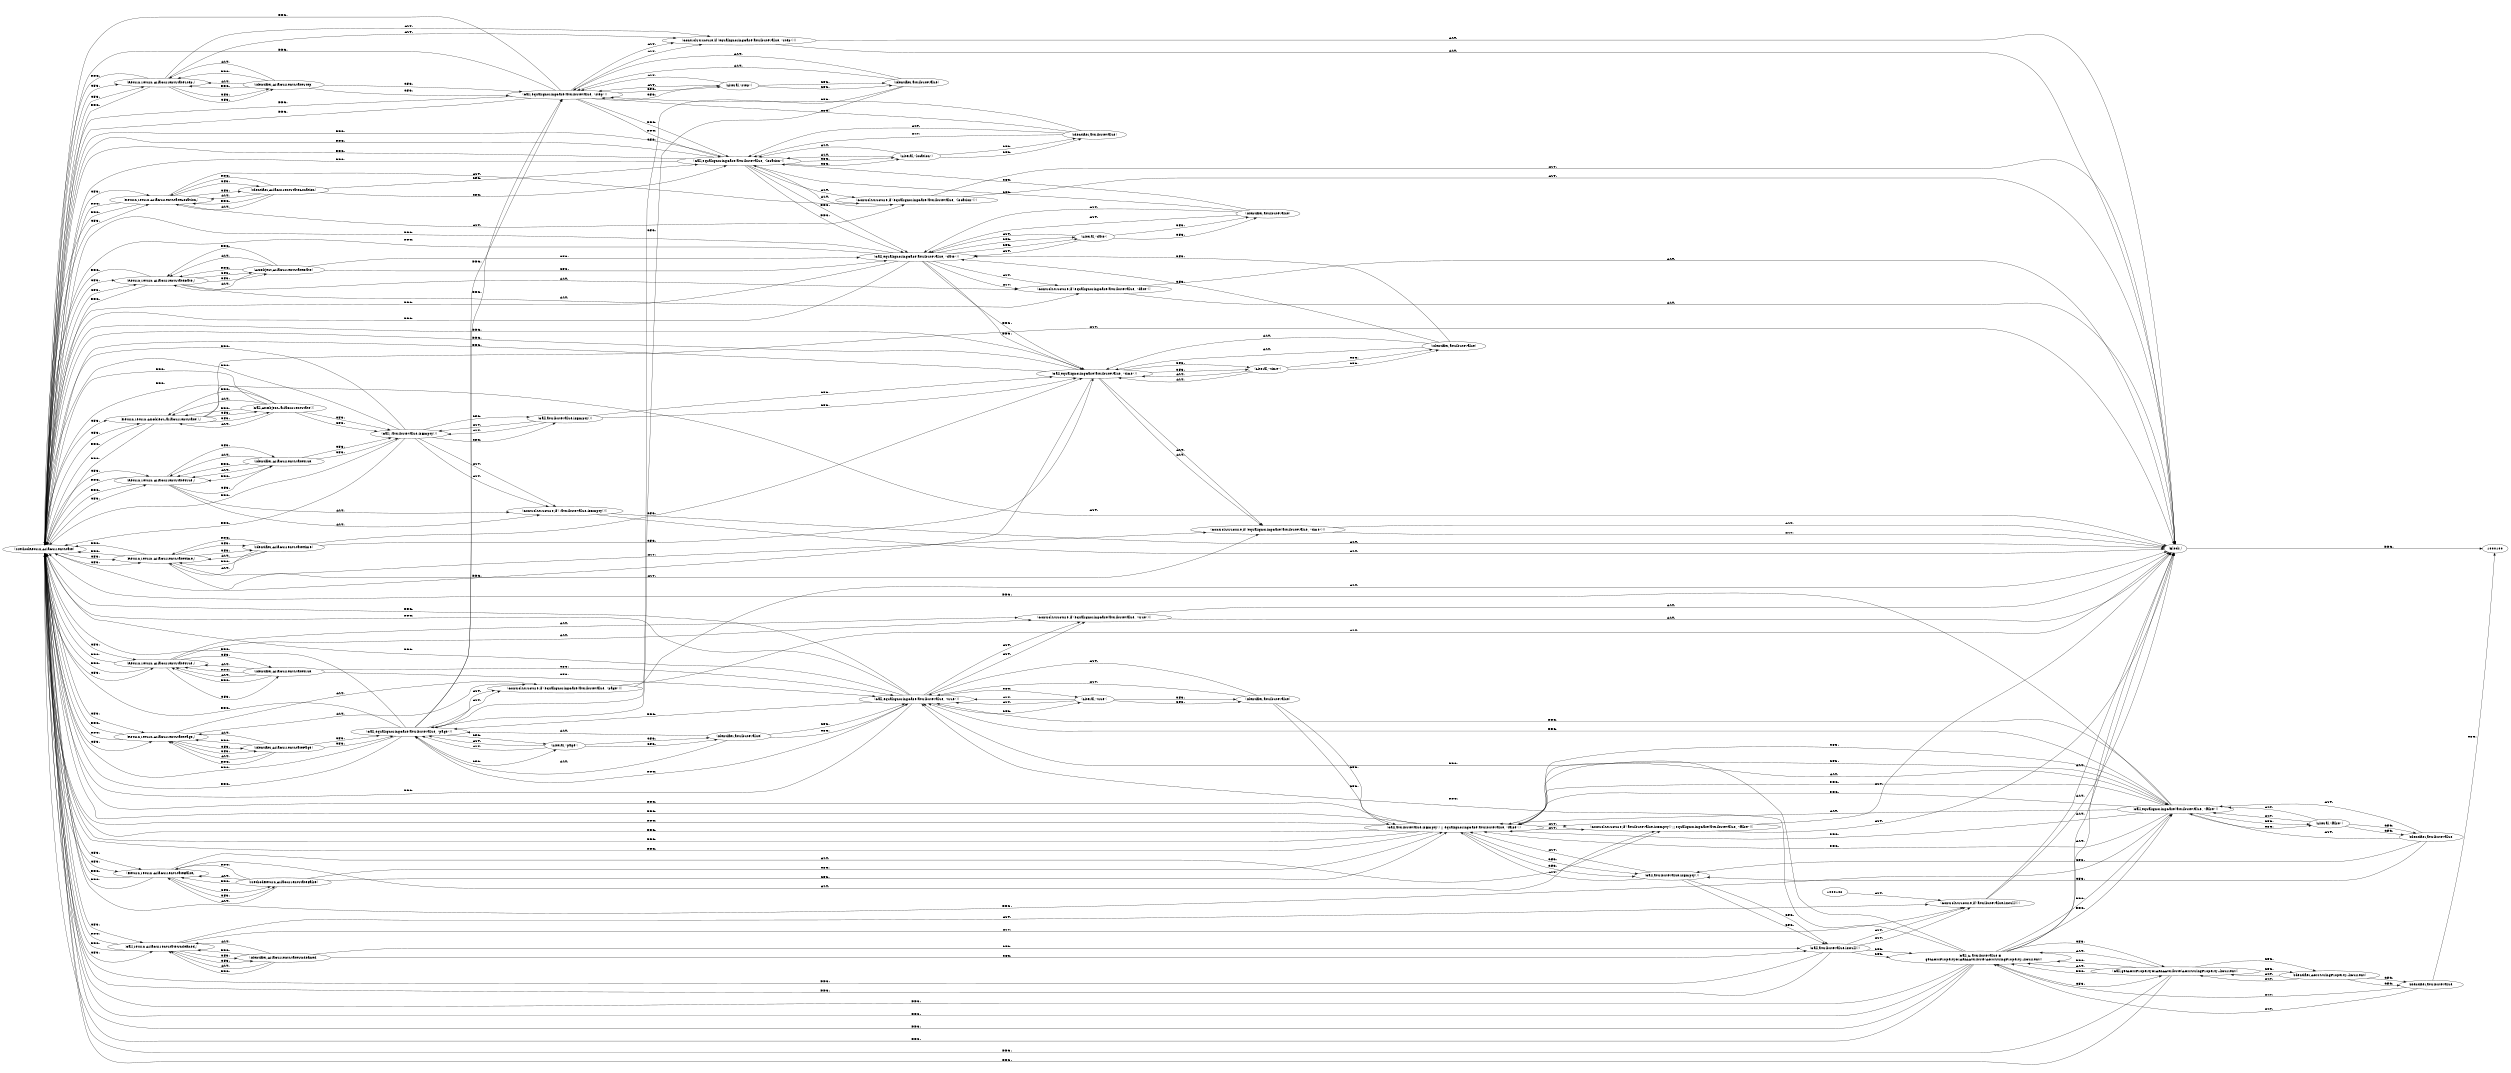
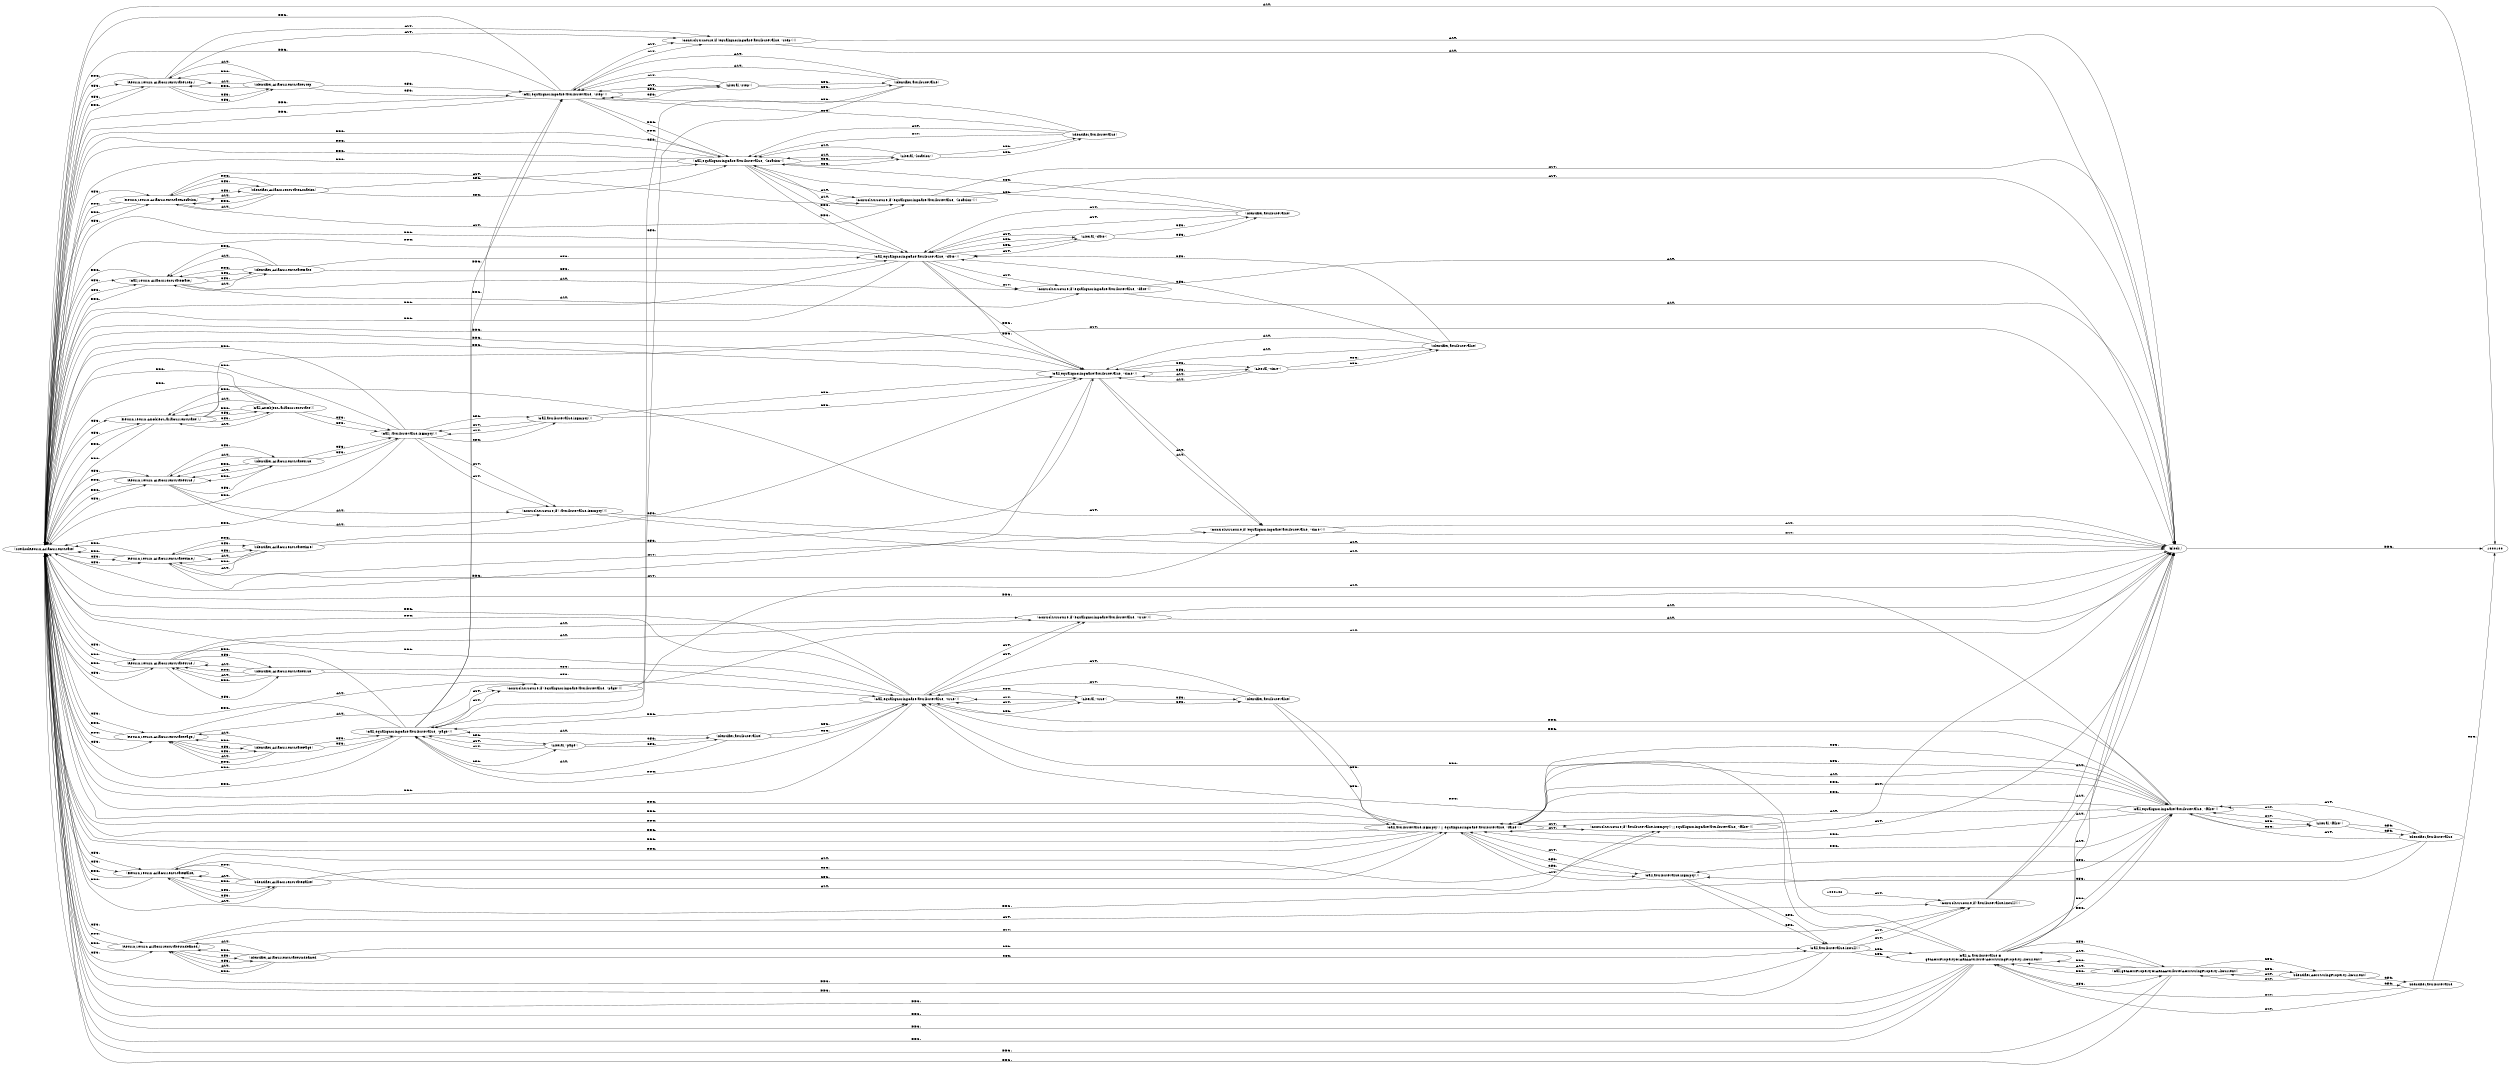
edge "(MethodReturn,AriaCurrentState)" -> "1000100": added, label "AST:"
node "(AXObject,AriaCurrentStateDate)": label "(AXObject,AriaCurrentStateDate)" -> "(Identifier,AriaCurrentStateDate)"
node "(Return,return AriaCurrentStateDate;)": label "(Return,return AriaCurrentStateDate;)" -> "(Call,return AriaCurrentStateDate;)"
node "(MethodReturn,AriaCurrentStateFalse)": label "(MethodReturn,AriaCurrentStateFalse)" -> "(Identifier,AriaCurrentStateFalse)"
node "(Call,return AriaCurrentStateUndefined;)": label "(Call,return AriaCurrentStateUndefined;)" -> "(Return,return AriaCurrentStateUndefined;)"
